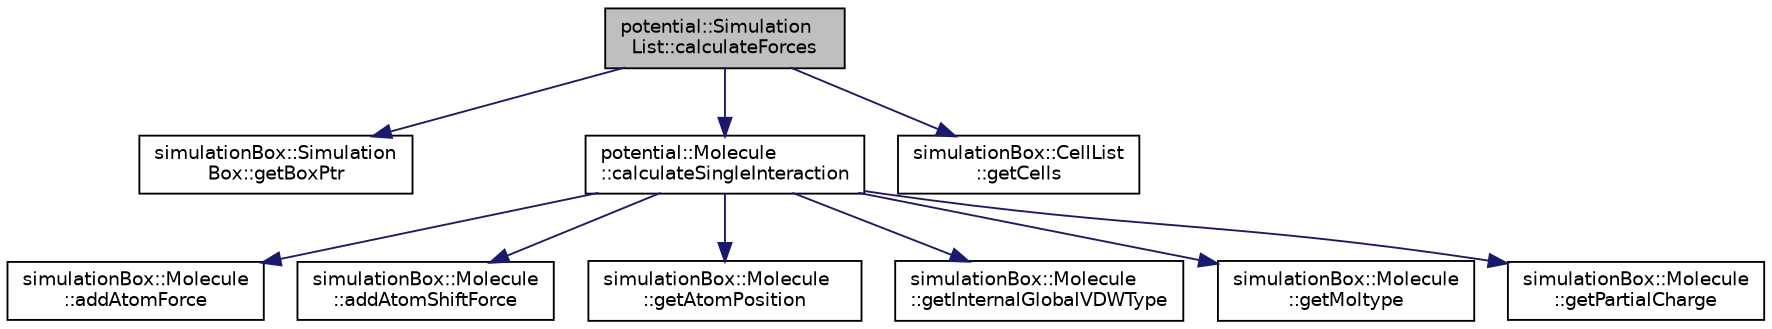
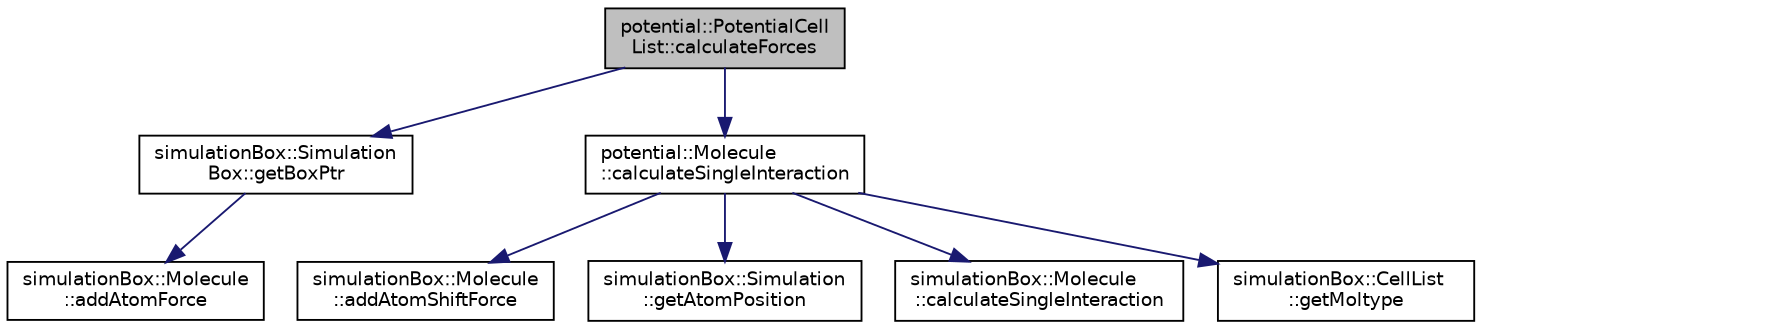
node "potential::Simulation List::calculateForces": label "potential::Simulation List::calculateForces" -> "potential::PotentialCell List::calculateForces"
node "simulationBox::CellList ::getCells": removed
edge "potential::Molecule ::calculateSingleInteraction" -> "simulationBox::Molecule ::addAtomForce": now "simulationBox::Simulation Box::getBoxPtr" -> "simulationBox::Molecule ::addAtomForce"
node "simulationBox::Molecule ::getAtomPosition": label "simulationBox::Molecule ::getAtomPosition" -> "simulationBox::Simulation ::getAtomPosition"
node "simulationBox::Molecule ::getInternalGlobalVDWType": label "simulationBox::Molecule ::getInternalGlobalVDWType" -> "simulationBox::Molecule ::calculateSingleInteraction"
node "simulationBox::Molecule ::getMoltype": label "simulationBox::Molecule ::getMoltype" -> "simulationBox::CellList ::getMoltype"
node "simulationBox::Molecule ::getPartialCharge": removed
